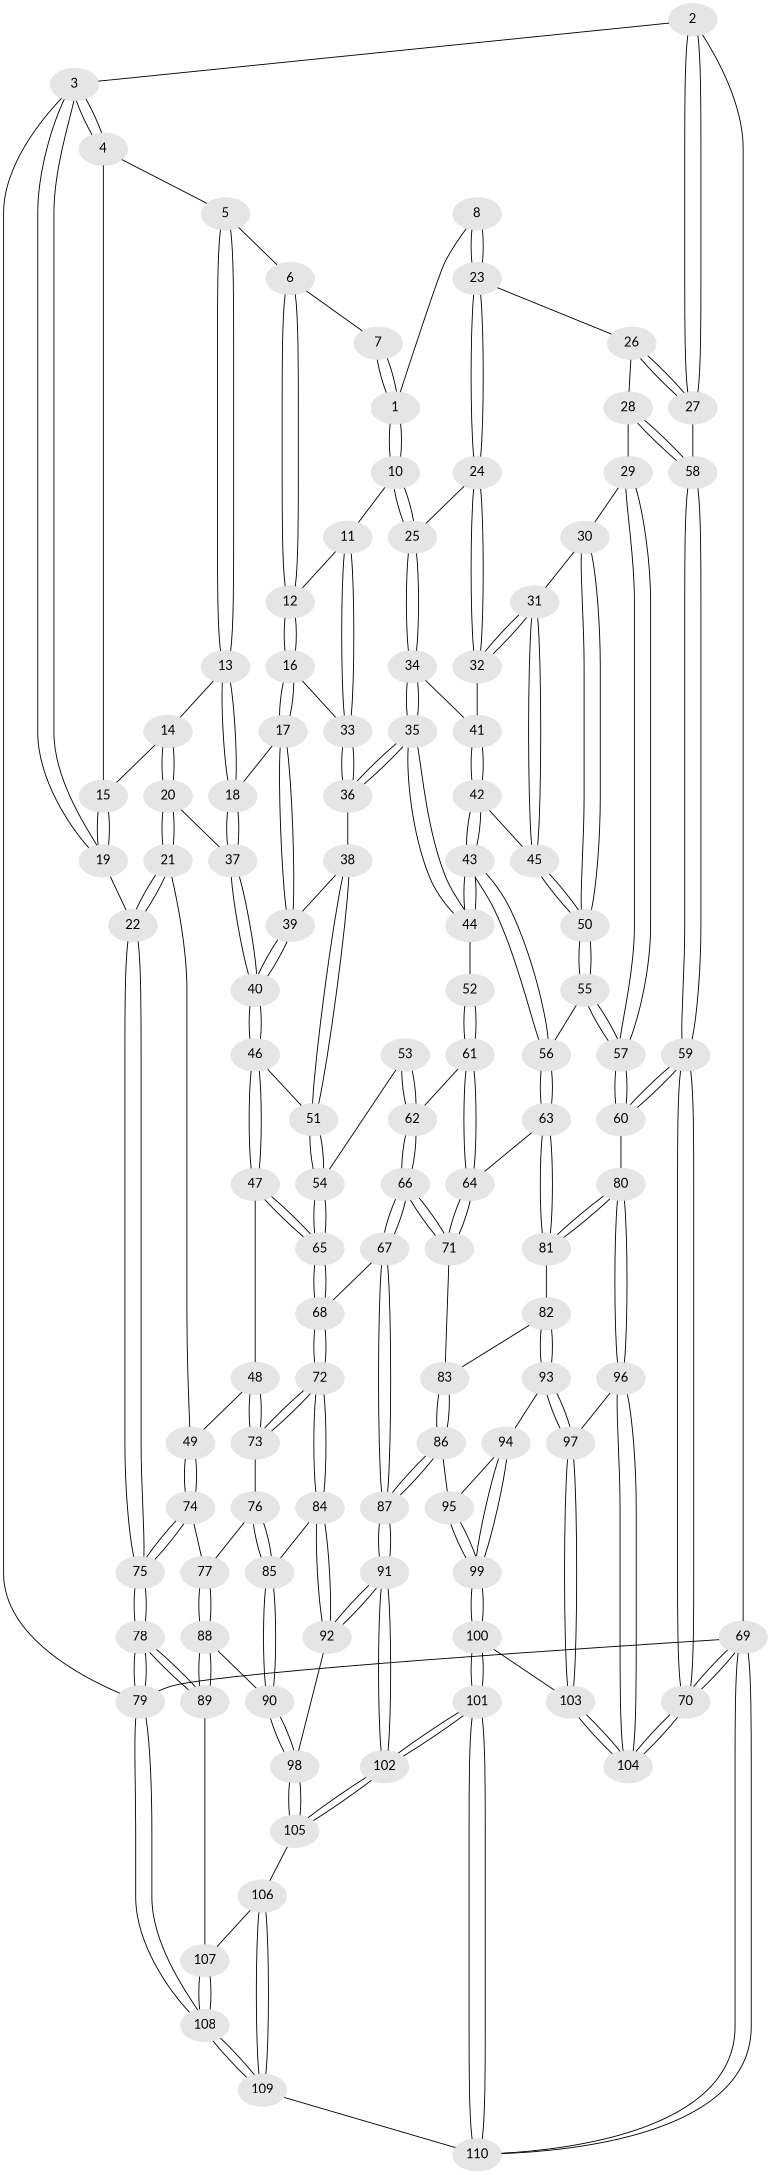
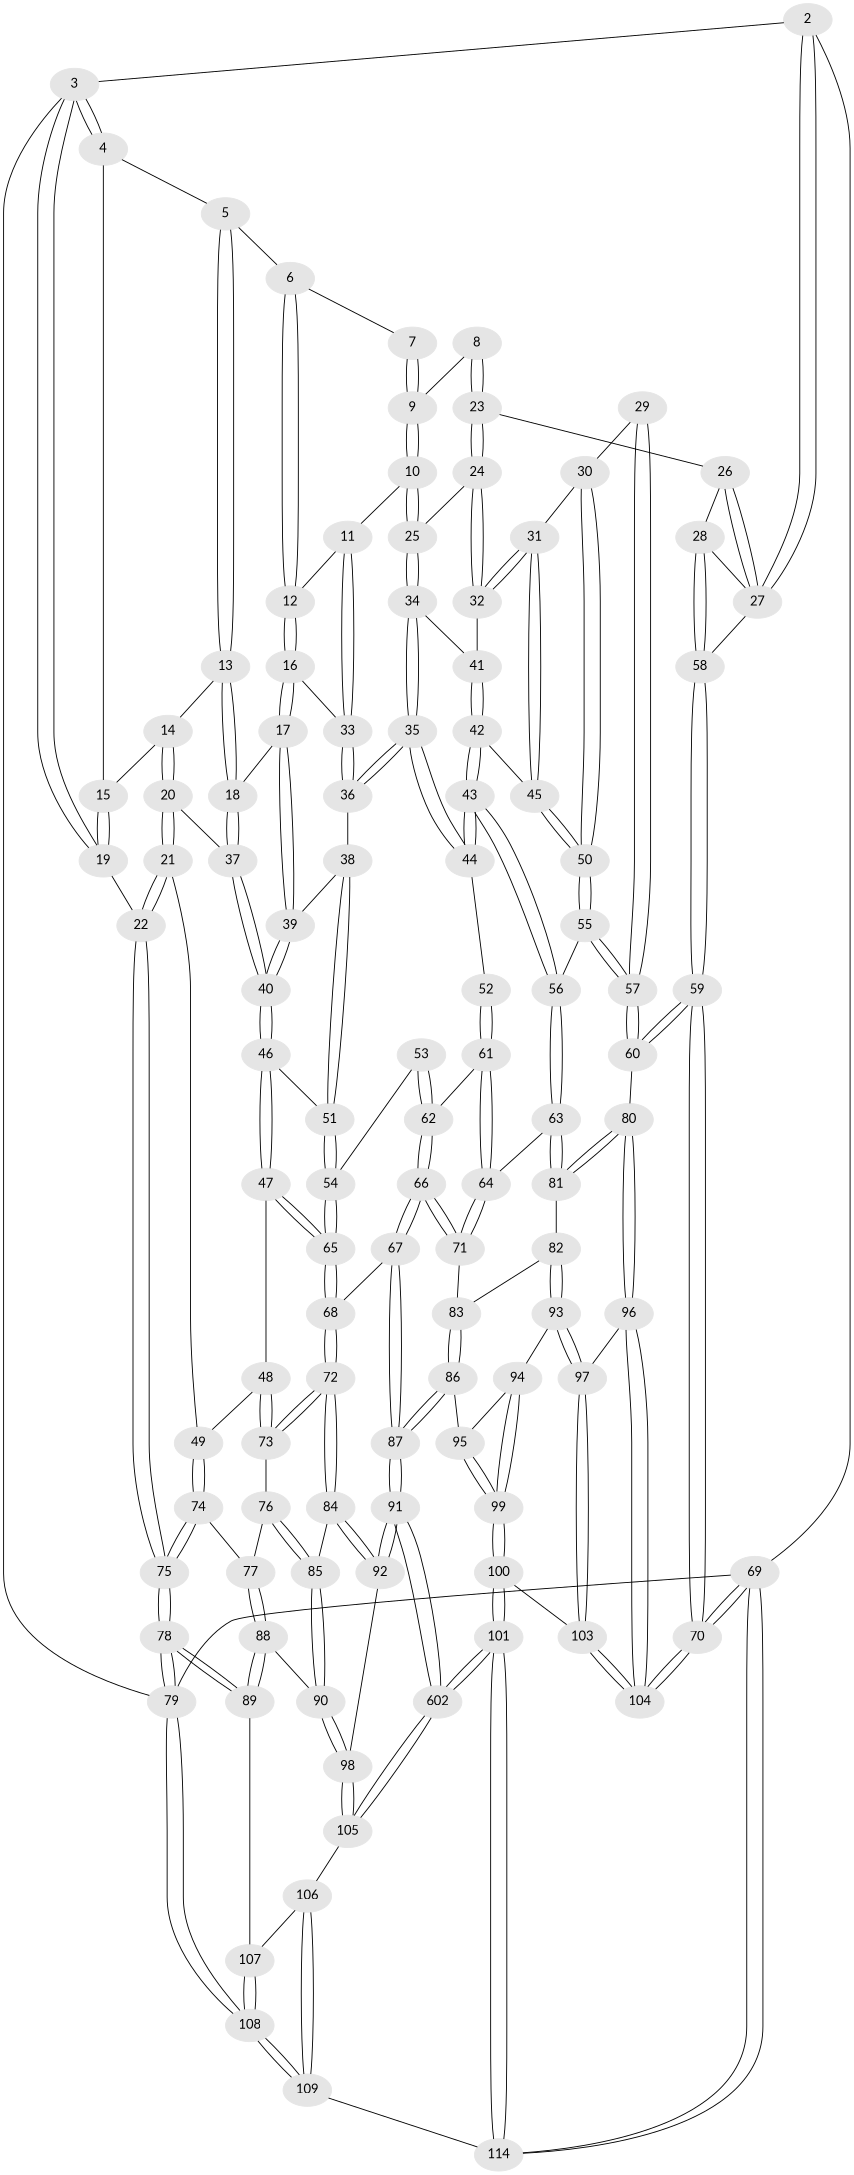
node "1": label "1" -> "9"
edge "28" -- "29": now "28" -- "27"
node "102": label "102" -> "602"
node "110": label "110" -> "114"
